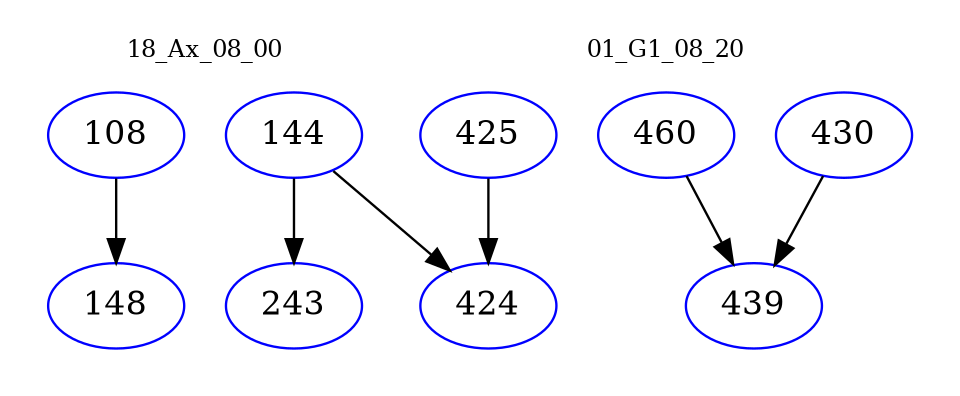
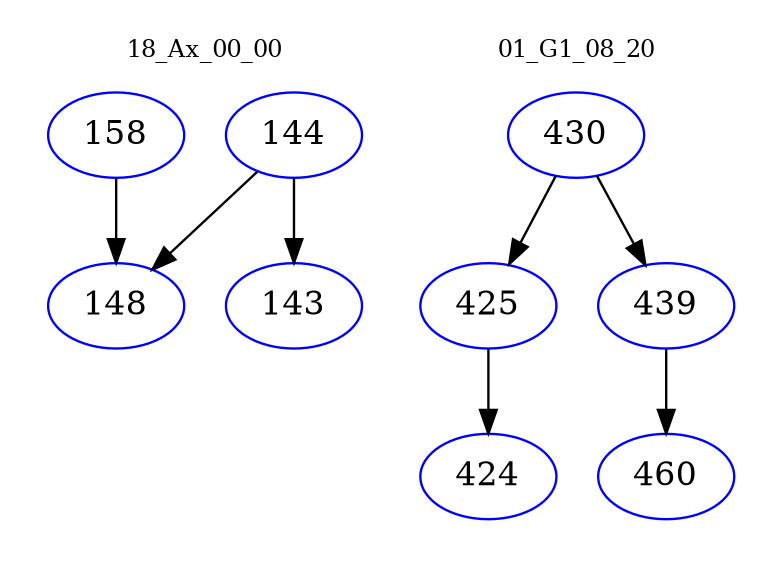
cluster "18_Ax_08_00": label "18_Ax_08_00" -> "18_Ax_00_00"
node "108": label "108" -> "158"
edge "144" -> "424": now "144" -> "148"
edge "430" -> "425": added
edge "460" -> "439": reversed
node "243": label "243" -> "143"
